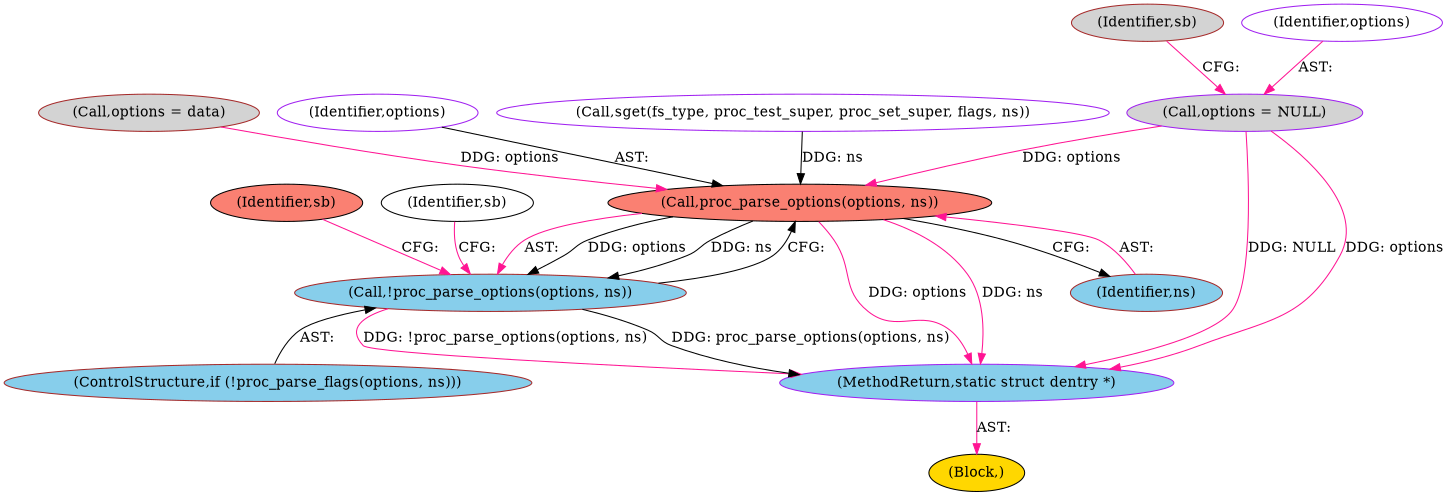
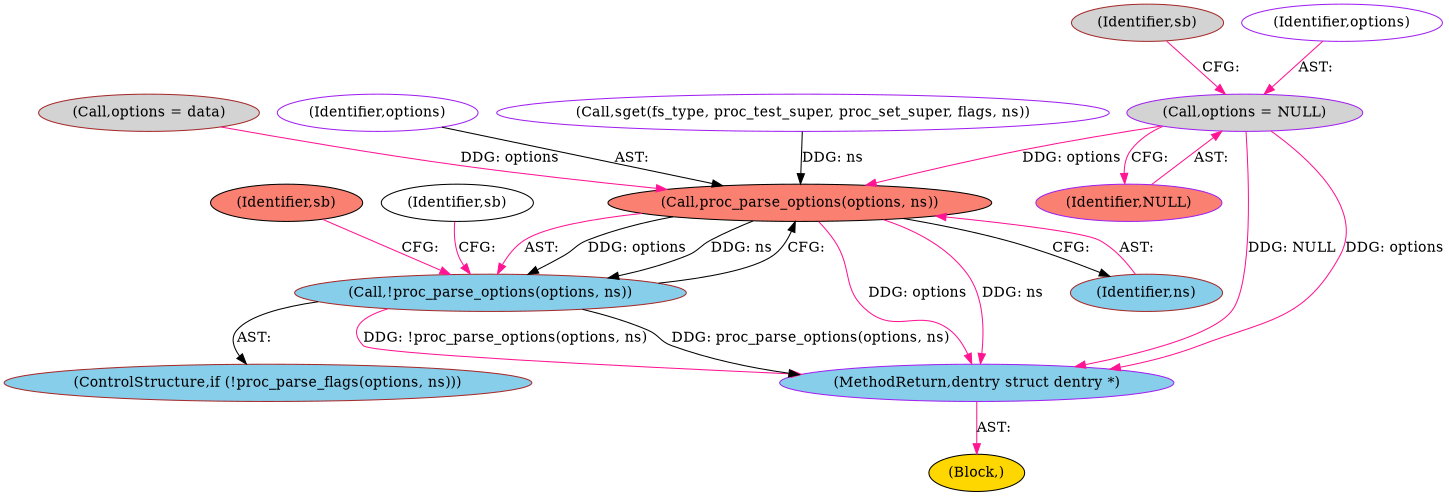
node "(Identifier,NULL)": added
edge "(ControlStructure,if (!proc_parse_flags(options, ns)))" -> "(Call,!proc_parse_options(options, ns))": reversed
node "(MethodReturn,static struct dentry *)": label "(MethodReturn,static struct dentry *)" -> "(MethodReturn,dentry struct dentry *)"
